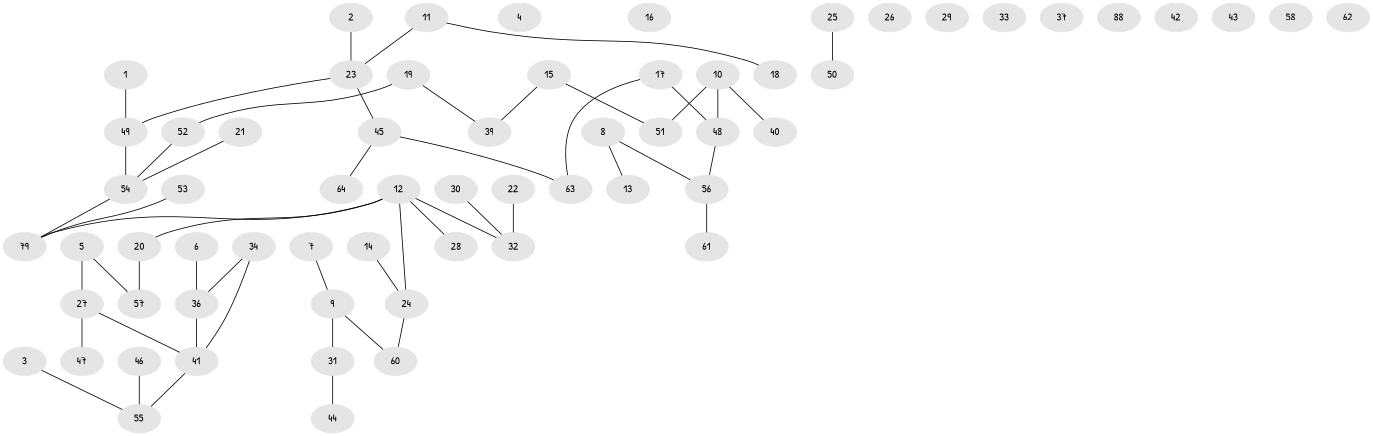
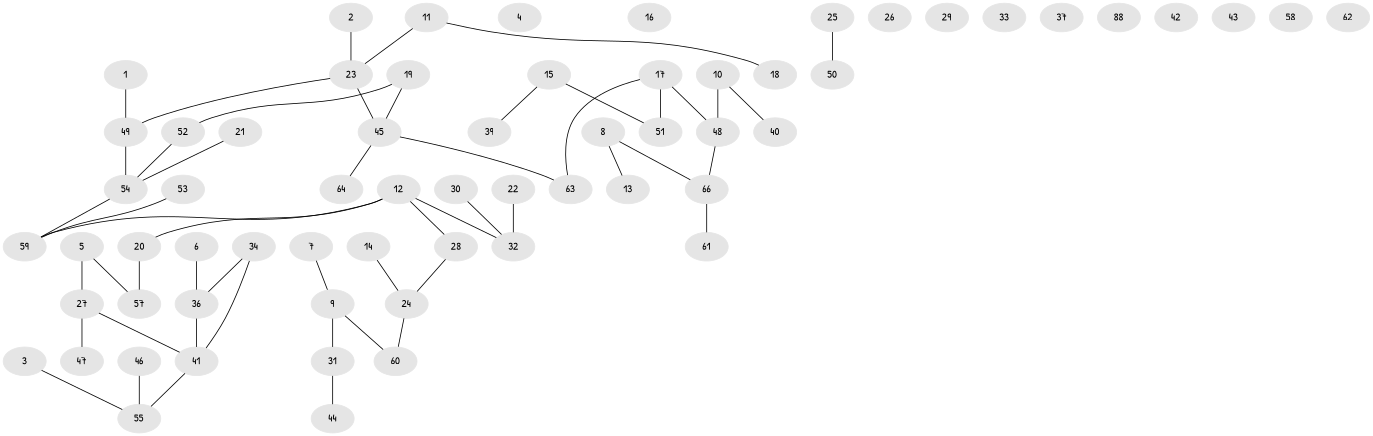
edge "10" -- "51": now "17" -- "51"
edge "19" -- "39": now "19" -- "45"
node "56": label "56" -> "66"
node "79": label "79" -> "59"
edge "12" -- "24": now "28" -- "24"
